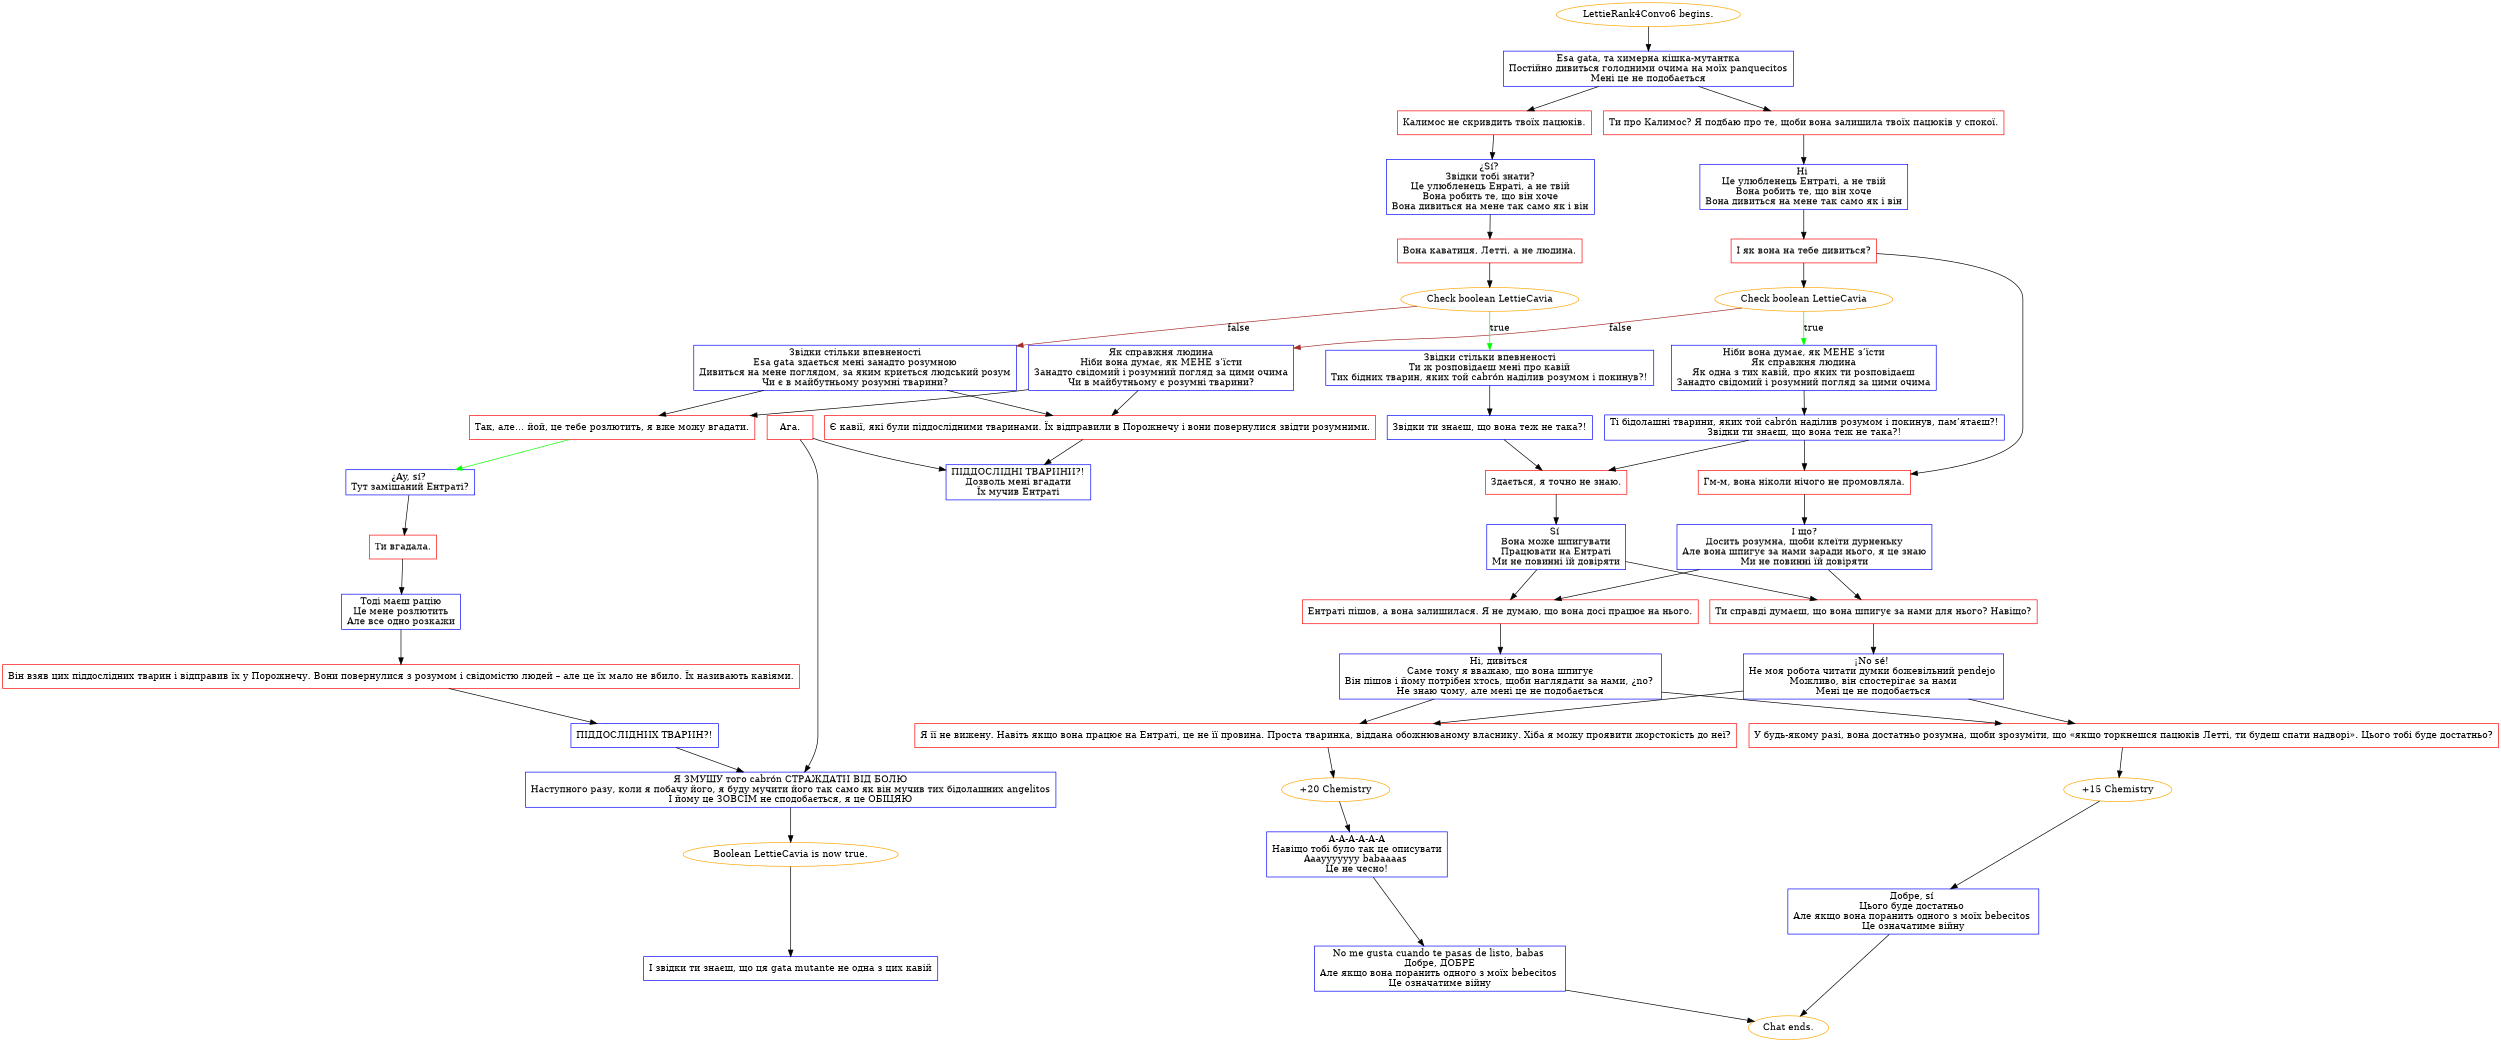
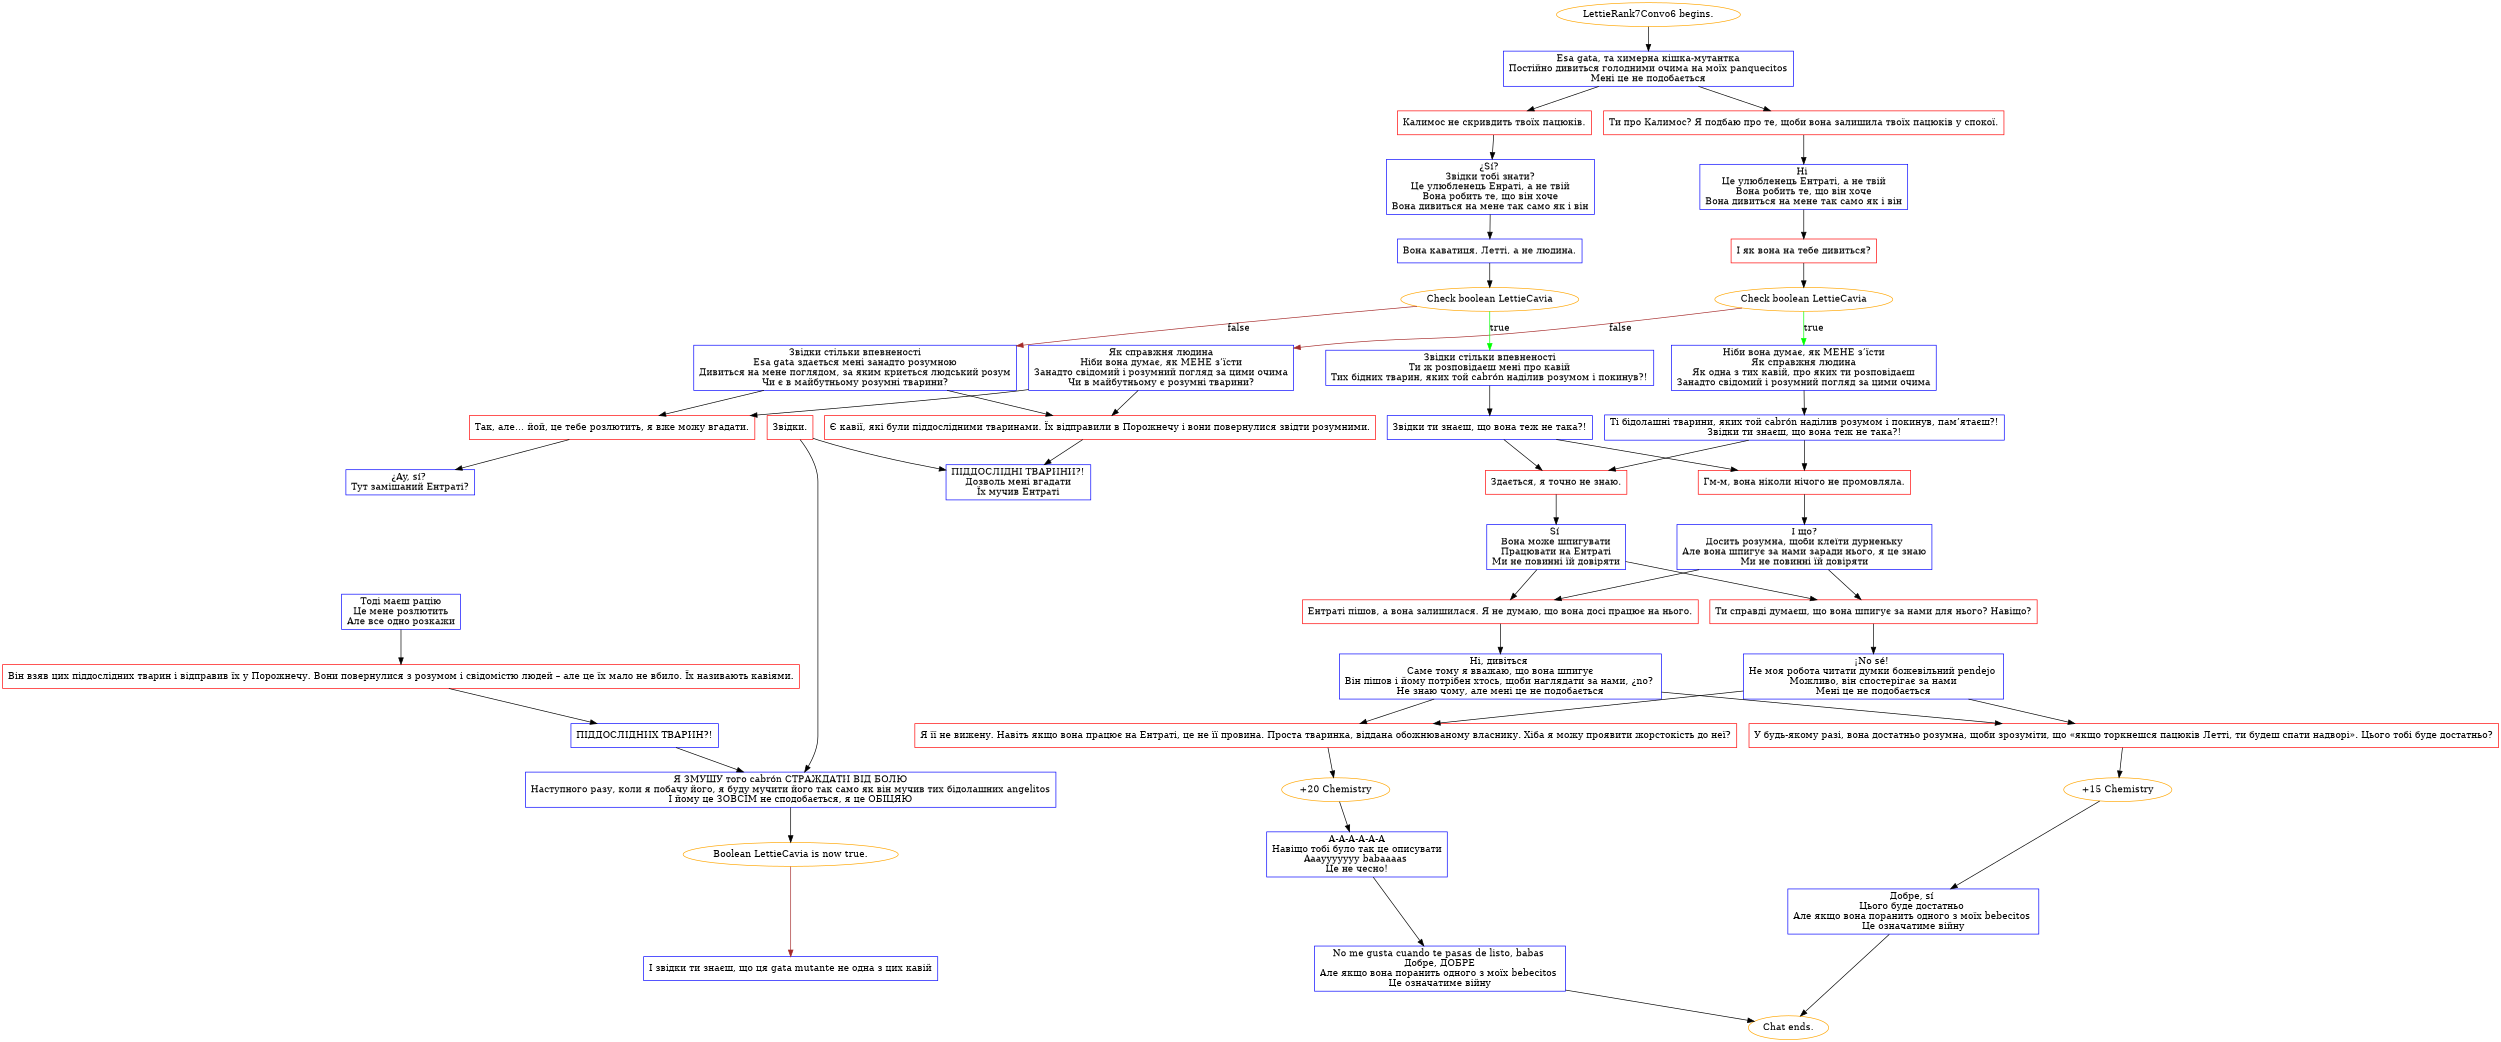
node "LettieRank4Convo6 begins.": label "LettieRank4Convo6 begins." -> "LettieRank7Convo6 begins."
node "Вона каватиця, Летті, а не людина.": color red -> blue
edge "І як вона на тебе дивиться?" -> "Гм-м, вона ніколи нічого не промовляла.": now "Звідки ти знаєш, що вона теж не така?!" -> "Гм-м, вона ніколи нічого не промовляла."
node "Ага.": label "Ага." -> "Звідки."
edge "Так, але… йой, це тебе розлютить, я вже можу вгадати." -> "¿Ay, sí? Тут замішаний Ентраті?": color green -> black
node "Ти вгадала.": removed
edge "Boolean LettieCavia is now true." -> "І звідки ти знаєш, що ця gata mutante не одна з цих кавій": color black -> brown
